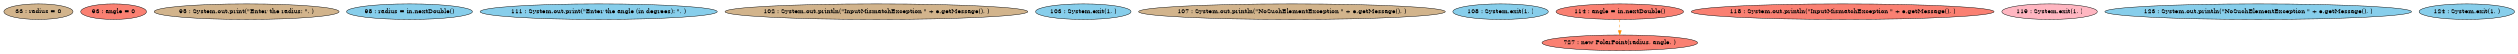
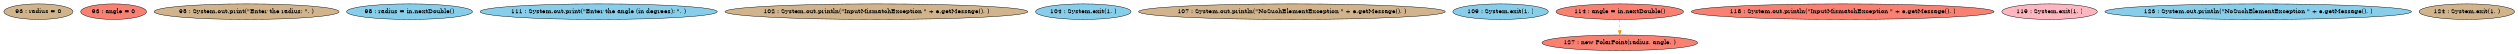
node "33 : radius = 0": label "33 : radius = 0" -> "93 : radius = 0"
node "103 : System.exit(1, )": label "103 : System.exit(1, )" -> "104 : System.exit(1, )"
node "108 : System.exit(1, )": label "108 : System.exit(1, )" -> "109 : System.exit(1, )"
node "124 : System.exit(1, )": fillcolor skyblue -> tan
node "727 : new PolarPoint(radius, angle, )": label "727 : new PolarPoint(radius, angle, )" -> "127 : new PolarPoint(radius, angle, )"
